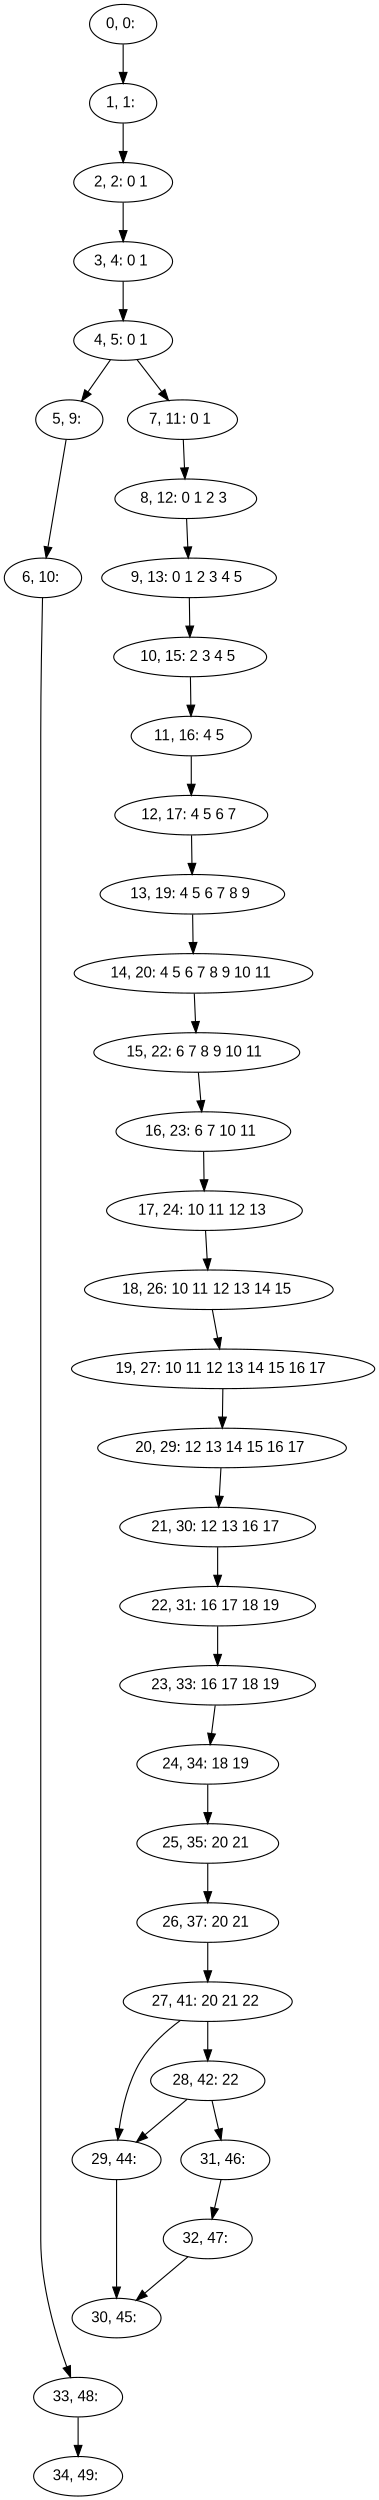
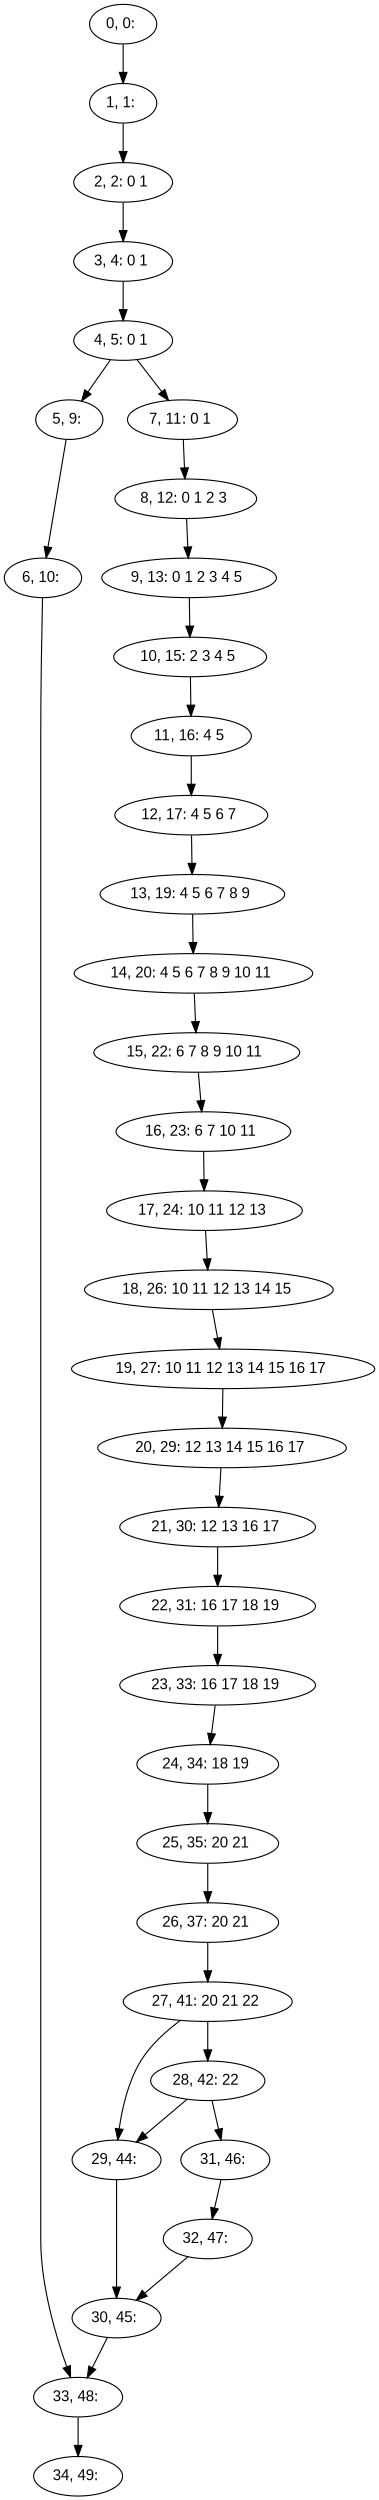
edge "30, 45:" -> "33, 48:": added
